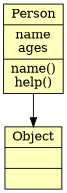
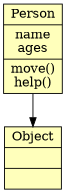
node "Person": text "name()" -> "move()"
